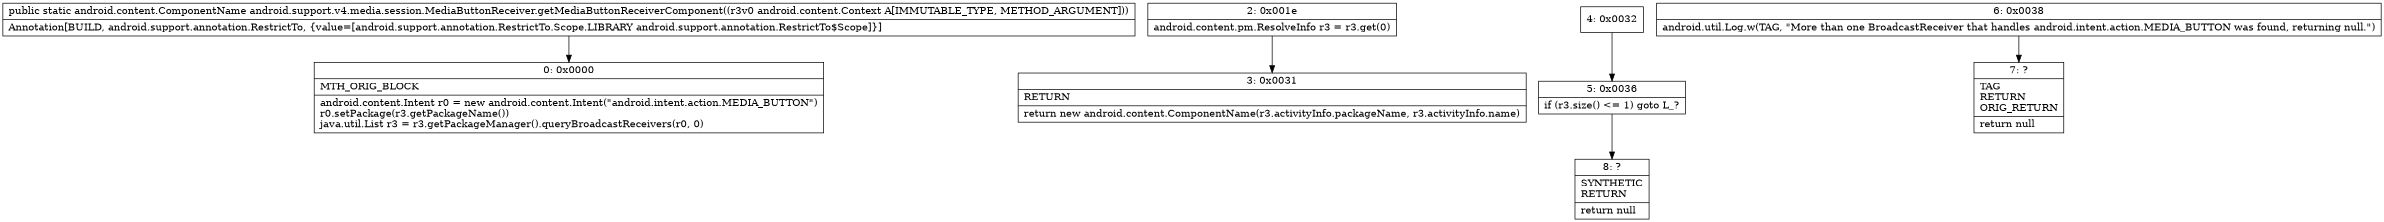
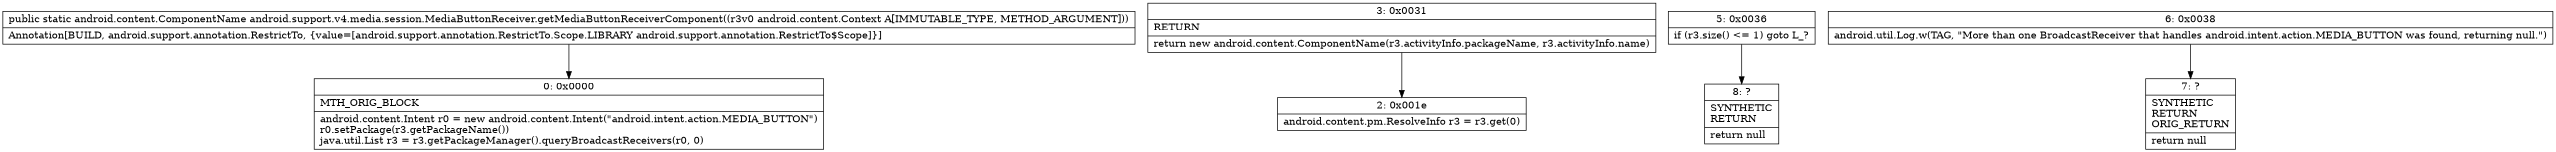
node "4: 0x0032": removed
edge "2: 0x001e" -> "3: 0x0031": reversed
node "7: ?": text "TAG" -> "SYNTHETIC"
